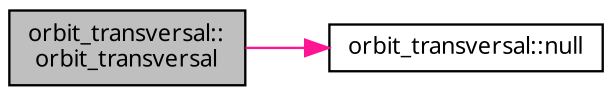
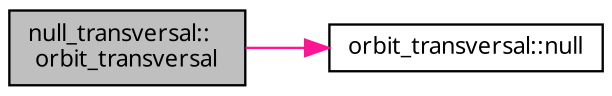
node "orbit_transversal:: orbit_transversal": label "orbit_transversal:: orbit_transversal" -> "null_transversal:: orbit_transversal"
